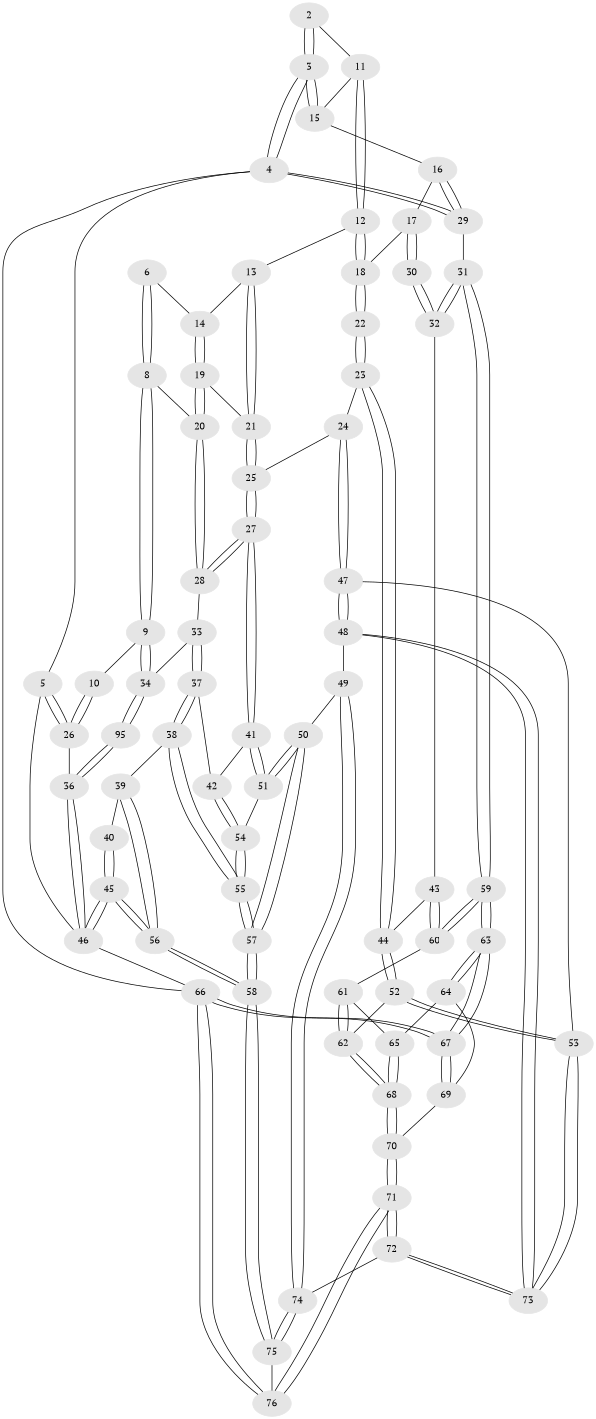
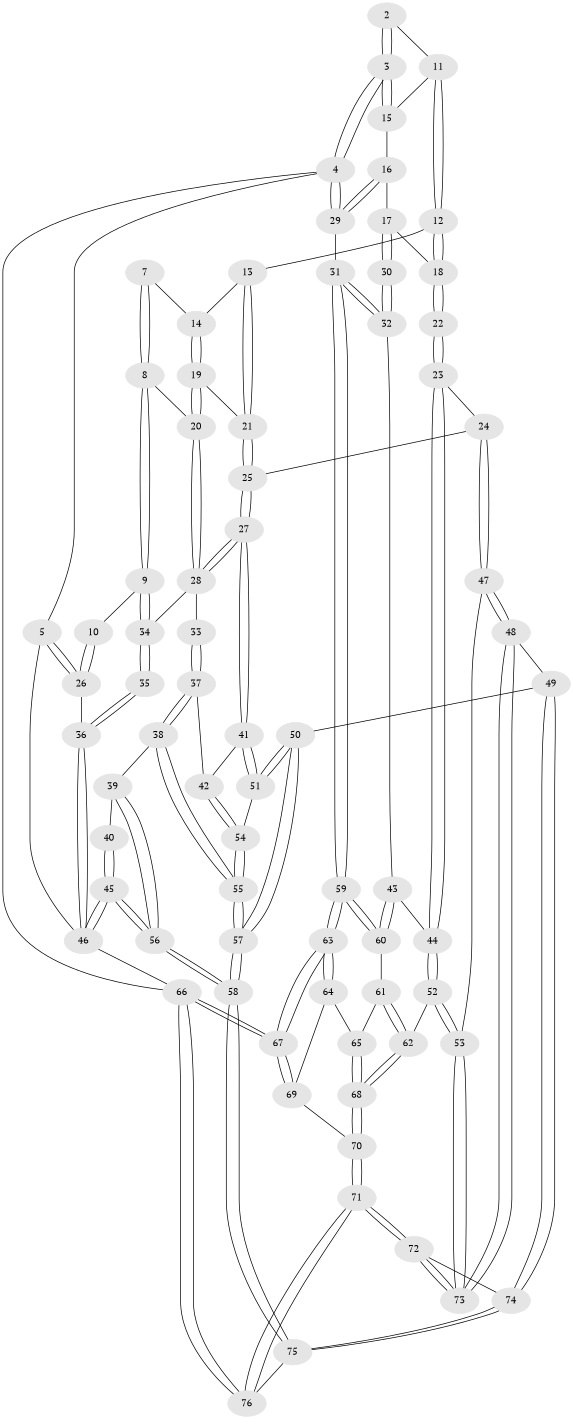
node "6": label "6" -> "7"
edge "33" -- "34": now "28" -- "34"
node "95": label "95" -> "35"
